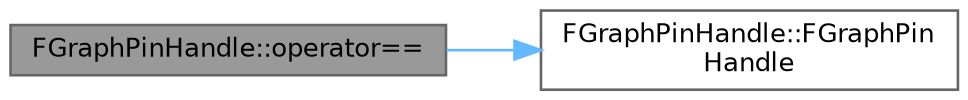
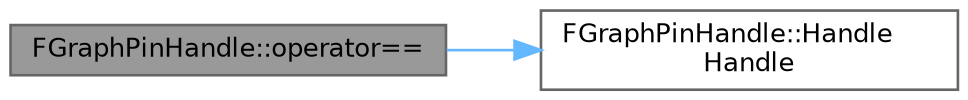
node "FGraphPinHandle::FGraphPin Handle": label "FGraphPinHandle::FGraphPin Handle" -> "FGraphPinHandle::Handle Handle"
